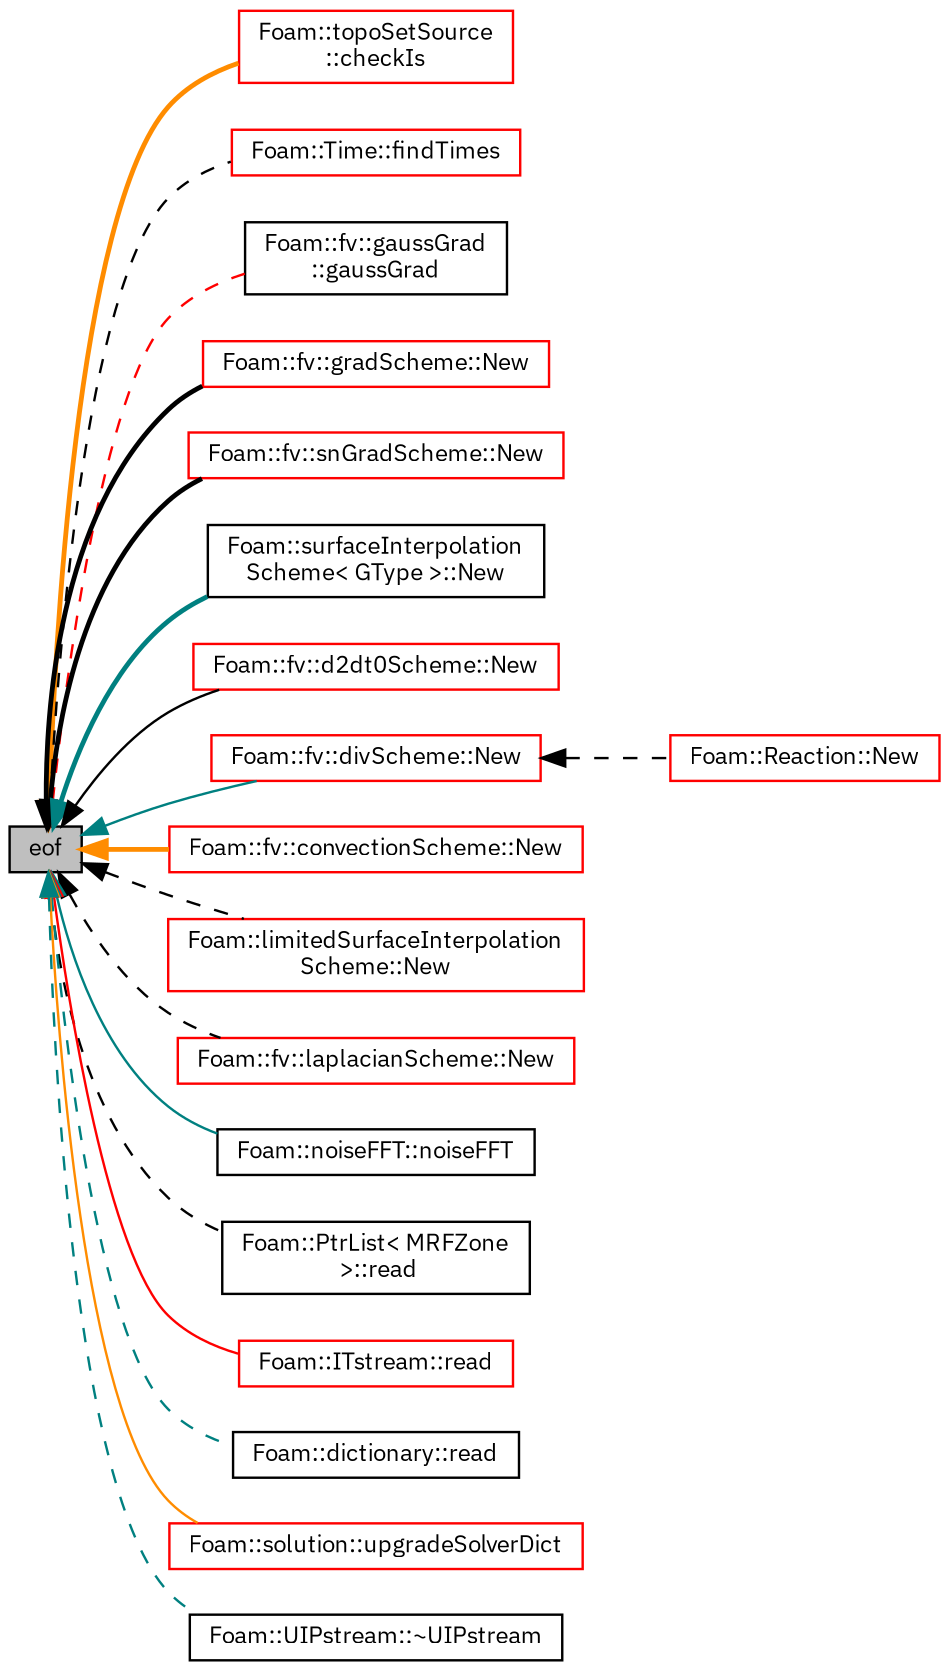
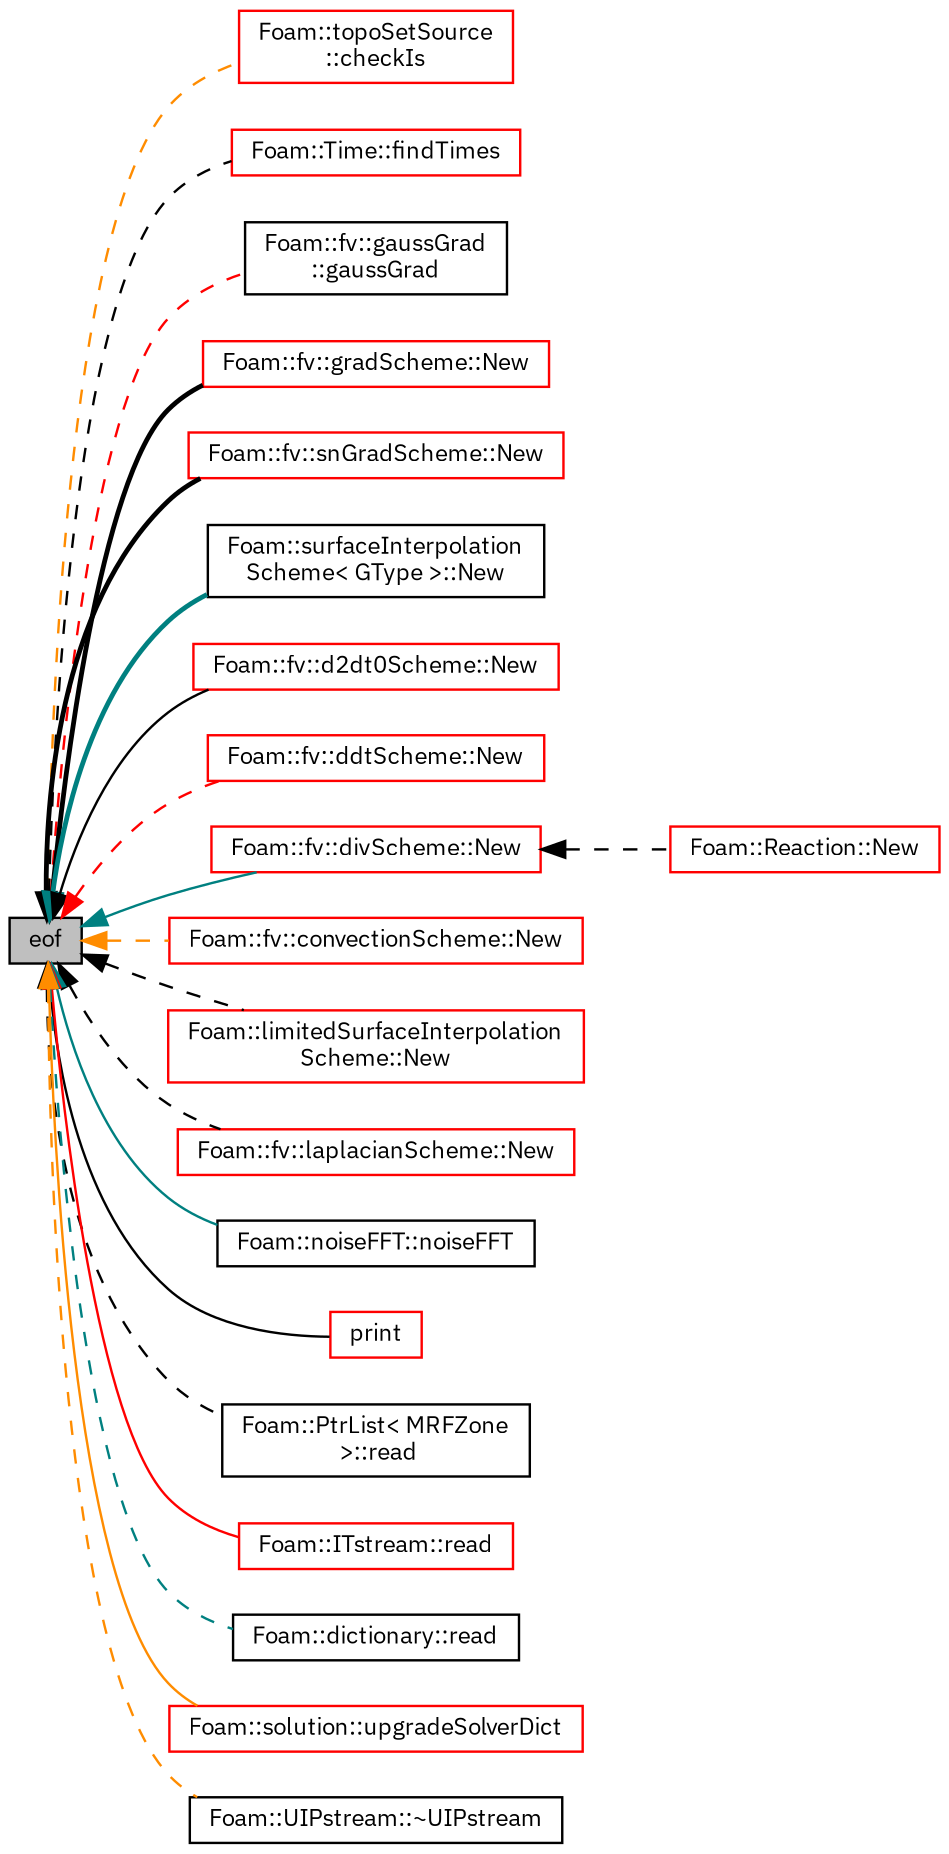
edge "Foam::topoSetSource ::checkIs" -> "eof": style bold -> dashed
node "Foam::fv::ddtScheme::New": added
edge "Foam::fv::convectionScheme::New" -> "eof": style bold -> dashed
edge "Foam::UIPstream::~UIPstream" -> "eof": color teal -> darkorange
node "print": added
